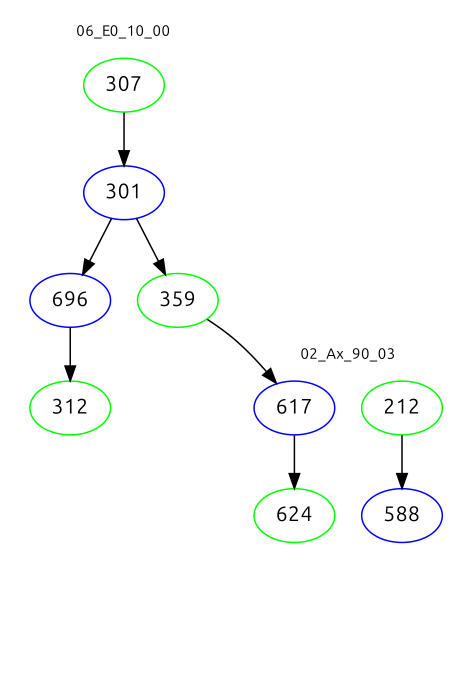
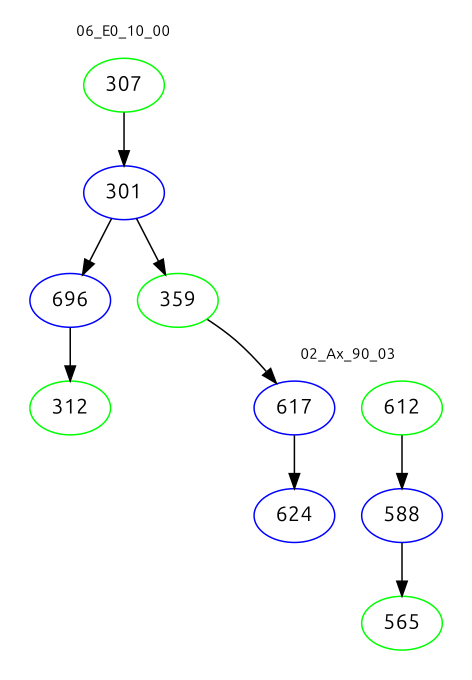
node "212": label "212" -> "612"
node "624": color green -> blue
node "565": added
